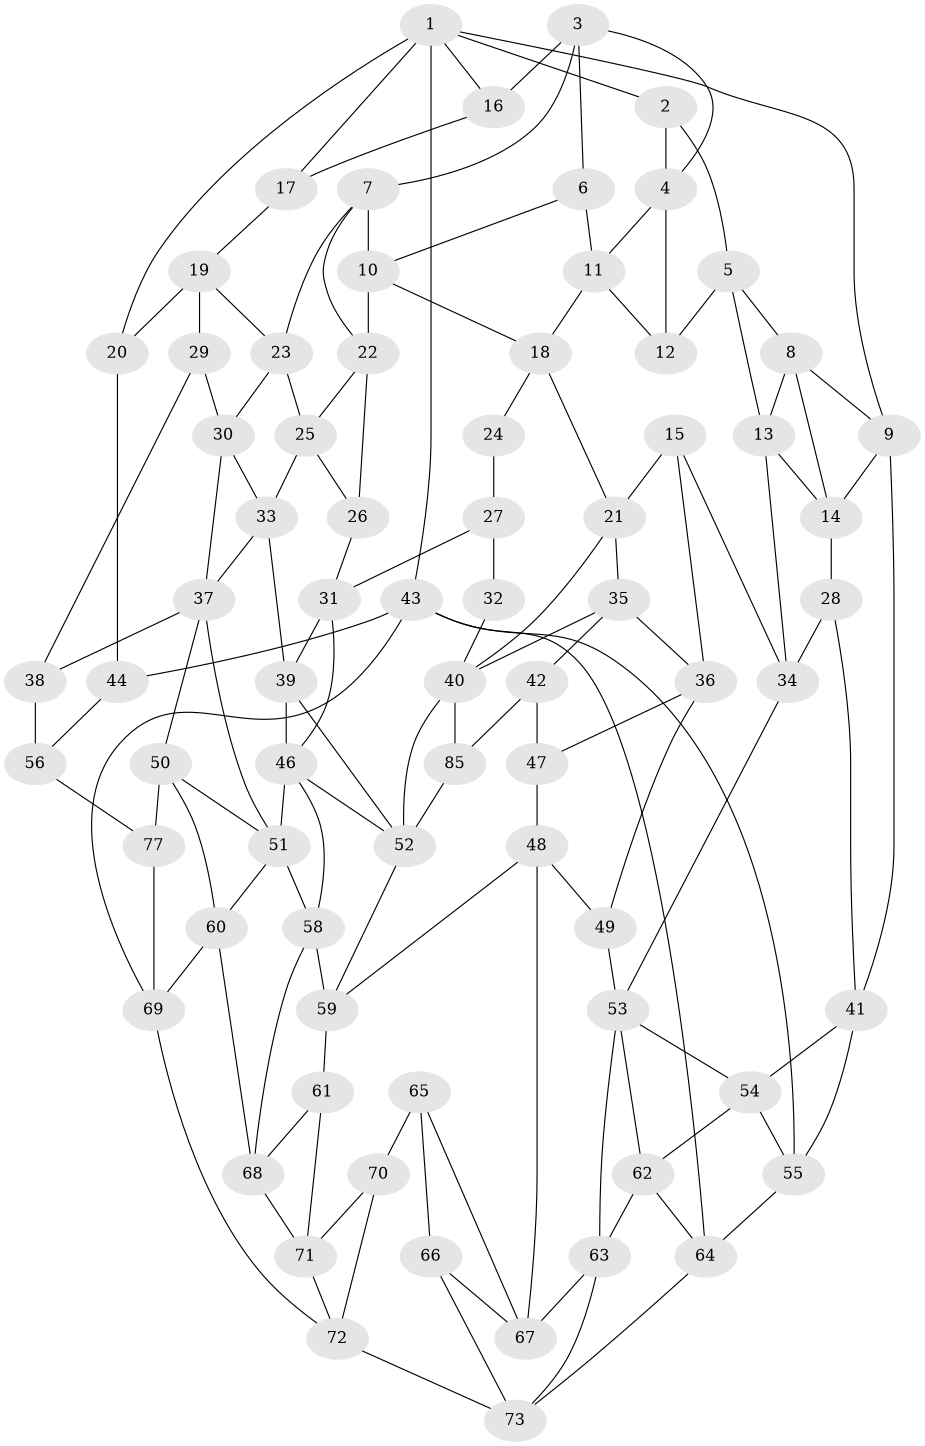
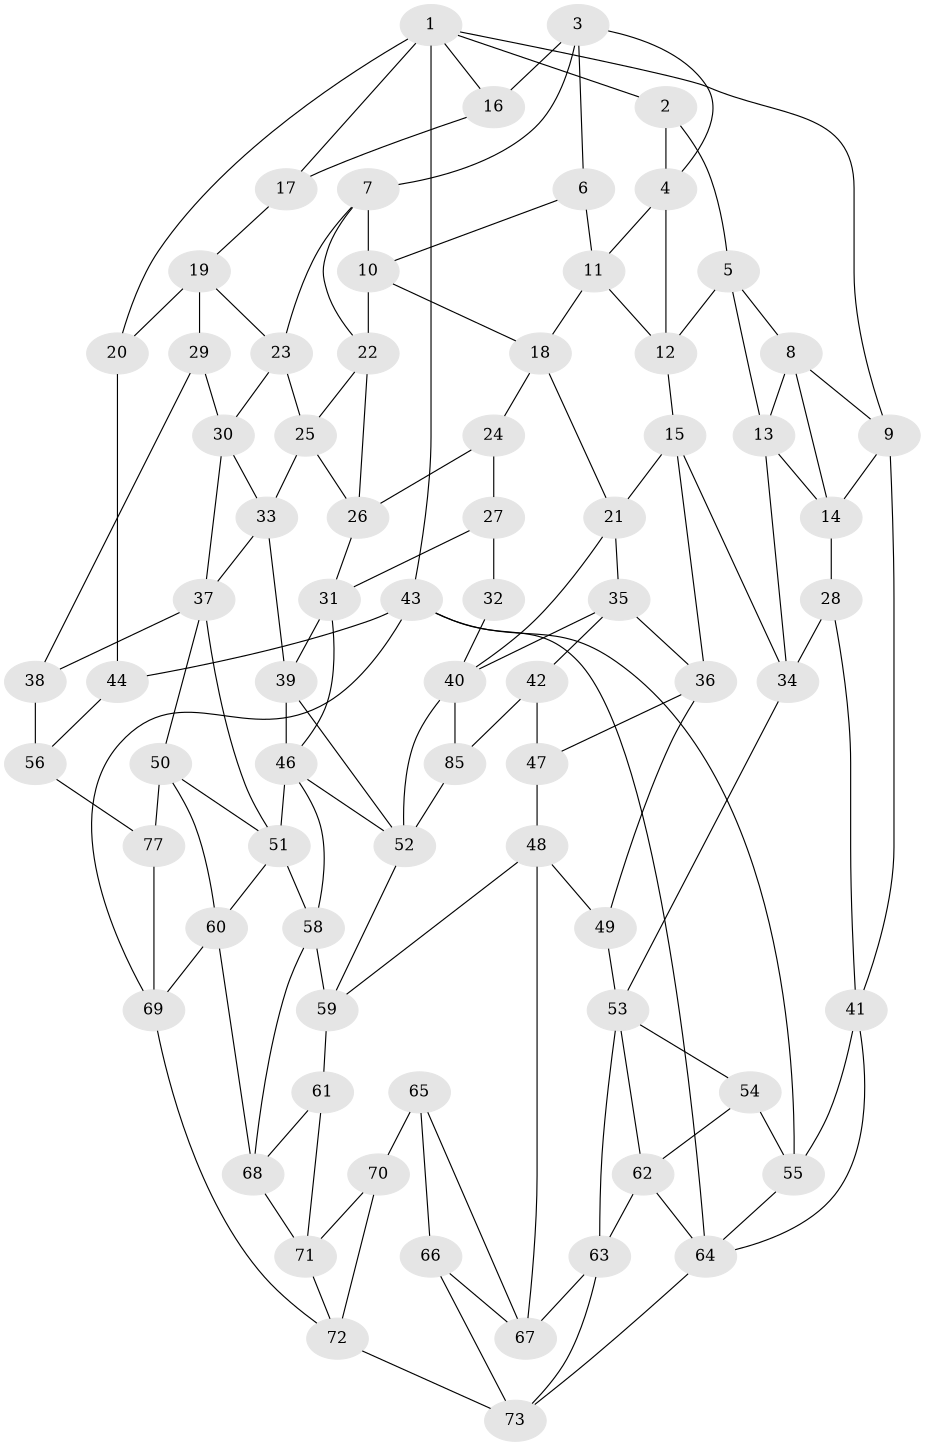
edge "12" -- "15": added
edge "24" -- "26": added
edge "41" -- "54": now "41" -- "64"
